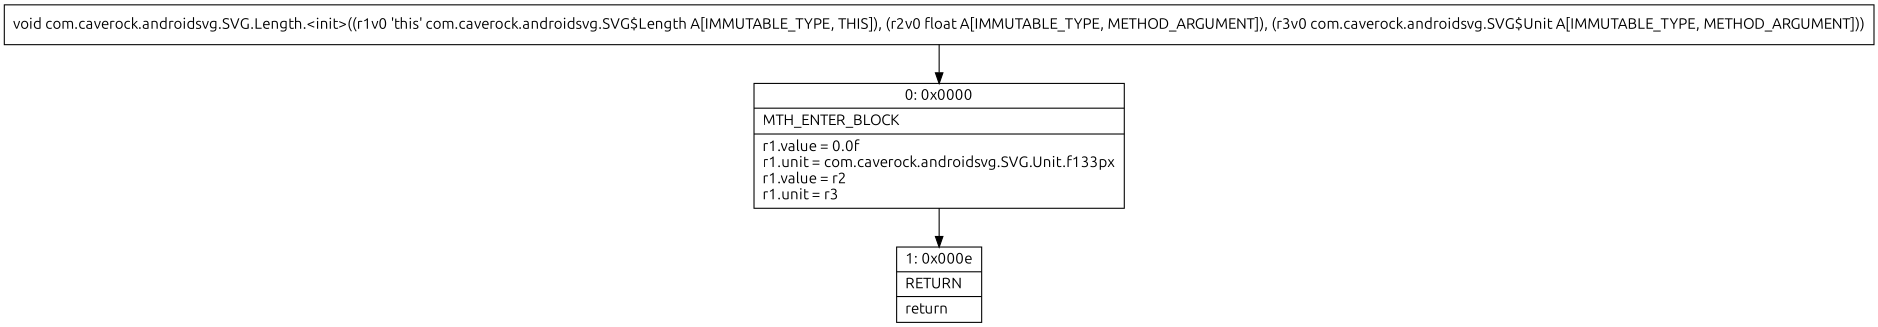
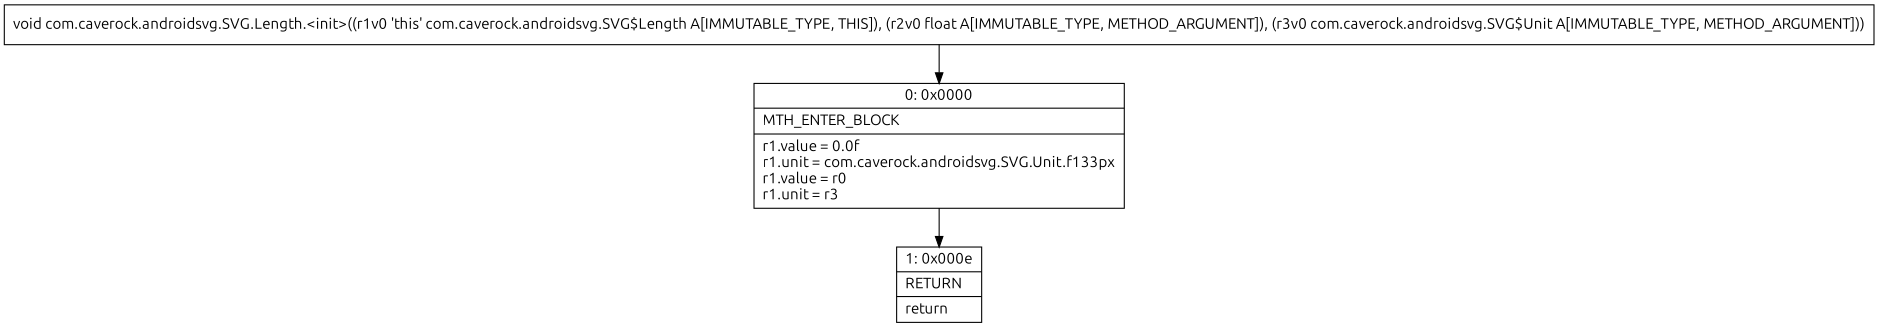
node "0: 0x0000": text "r1.value = r2" -> "r1.value = r0"
